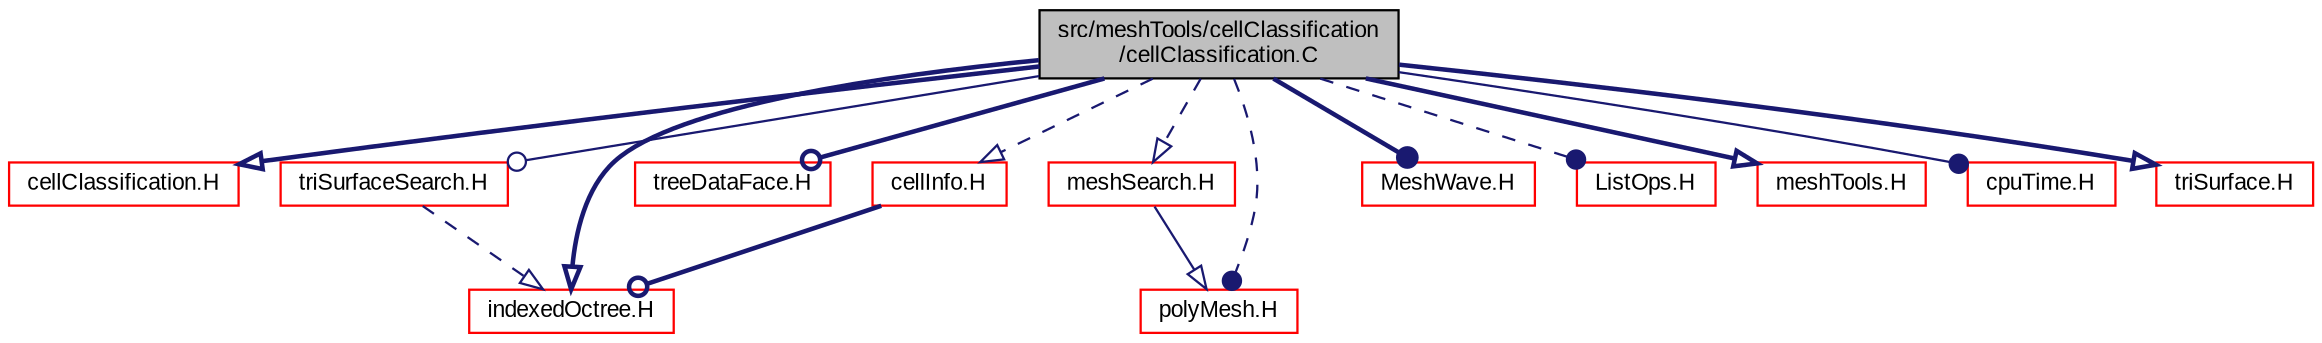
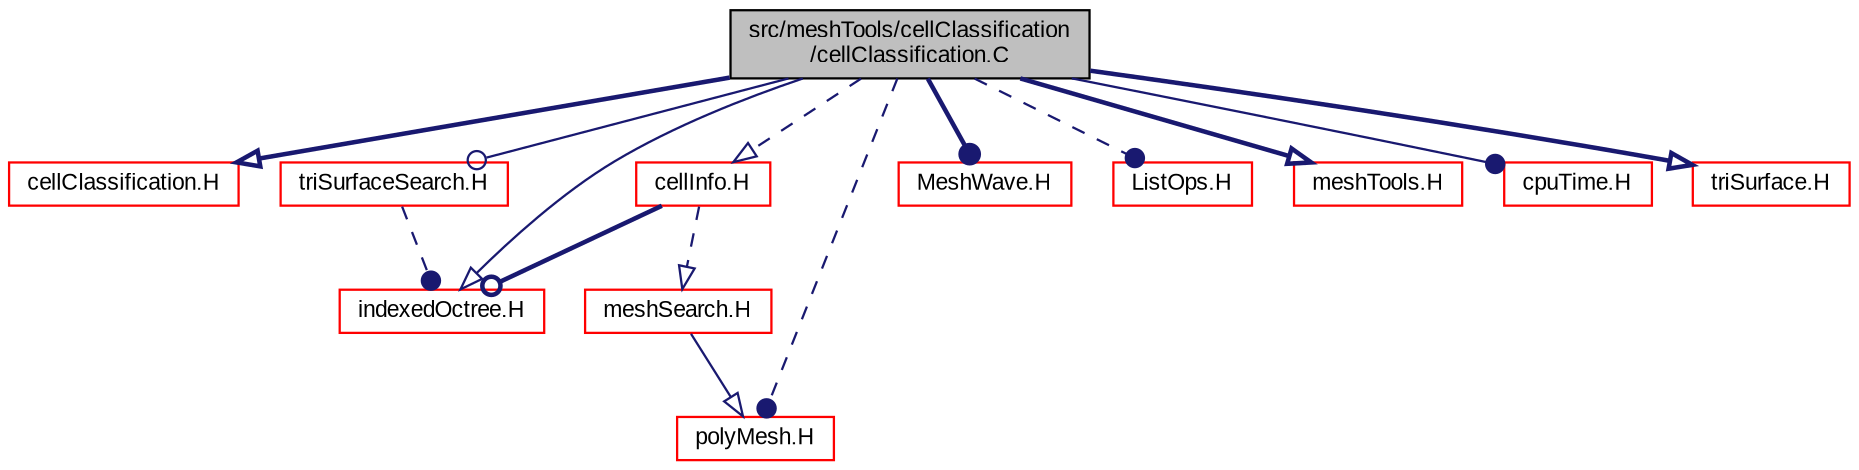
edge "src/meshTools/cellClassification /cellClassification.C" -> "indexedOctree.H": style bold -> solid
edge "src/meshTools/cellClassification /cellClassification.C" -> "meshSearch.H": now "cellInfo.H" -> "meshSearch.H"
node "treeDataFace.H": removed
edge "triSurfaceSearch.H" -> "indexedOctree.H": arrowhead onormal -> dot
